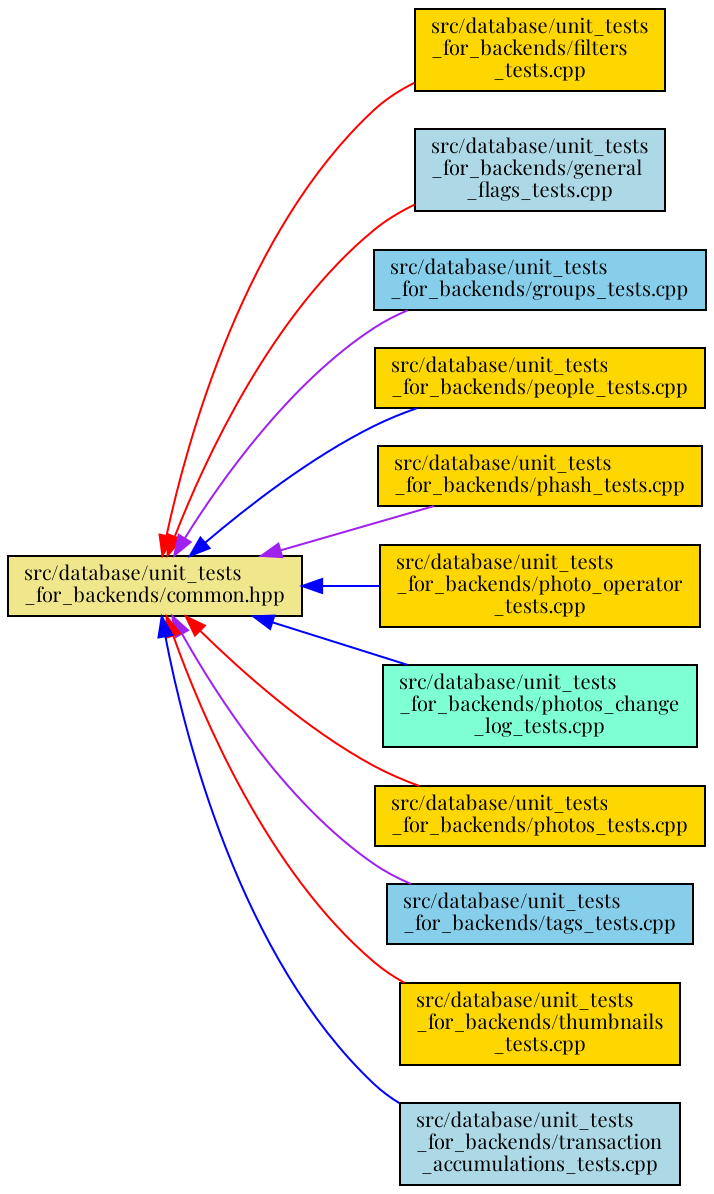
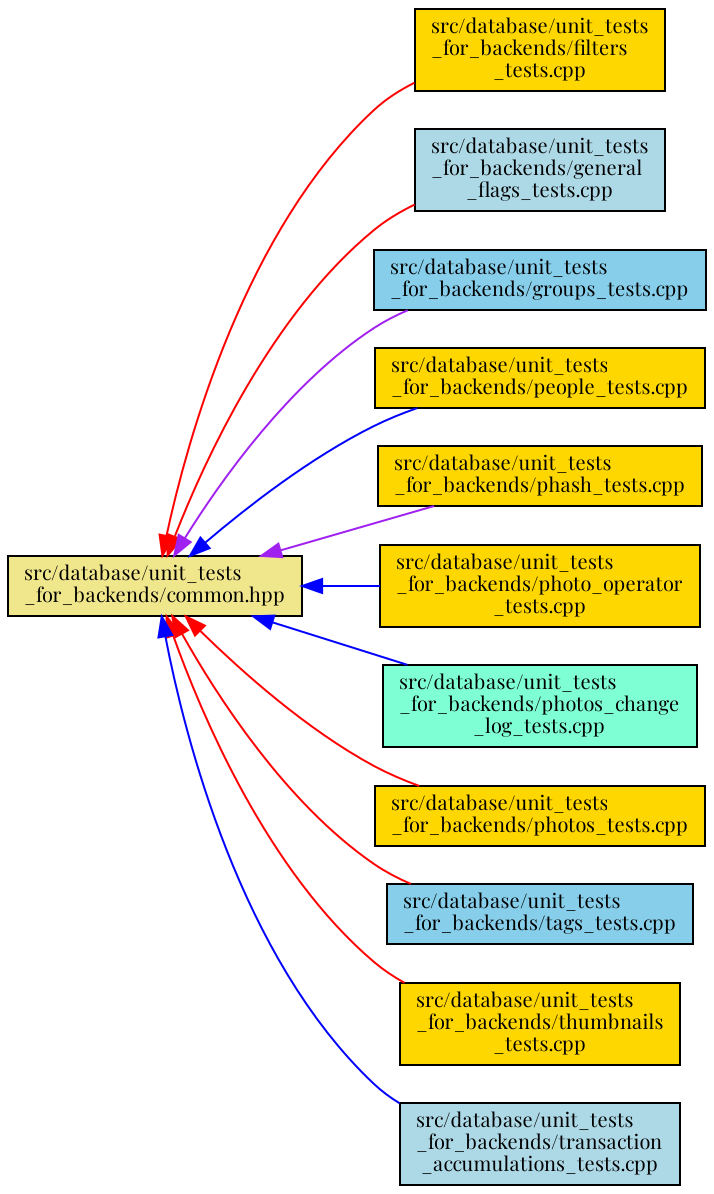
edge "src/database/unit_tests _for_backends/tags_tests.cpp" -> "src/database/unit_tests _for_backends/common.hpp": color purple -> red
